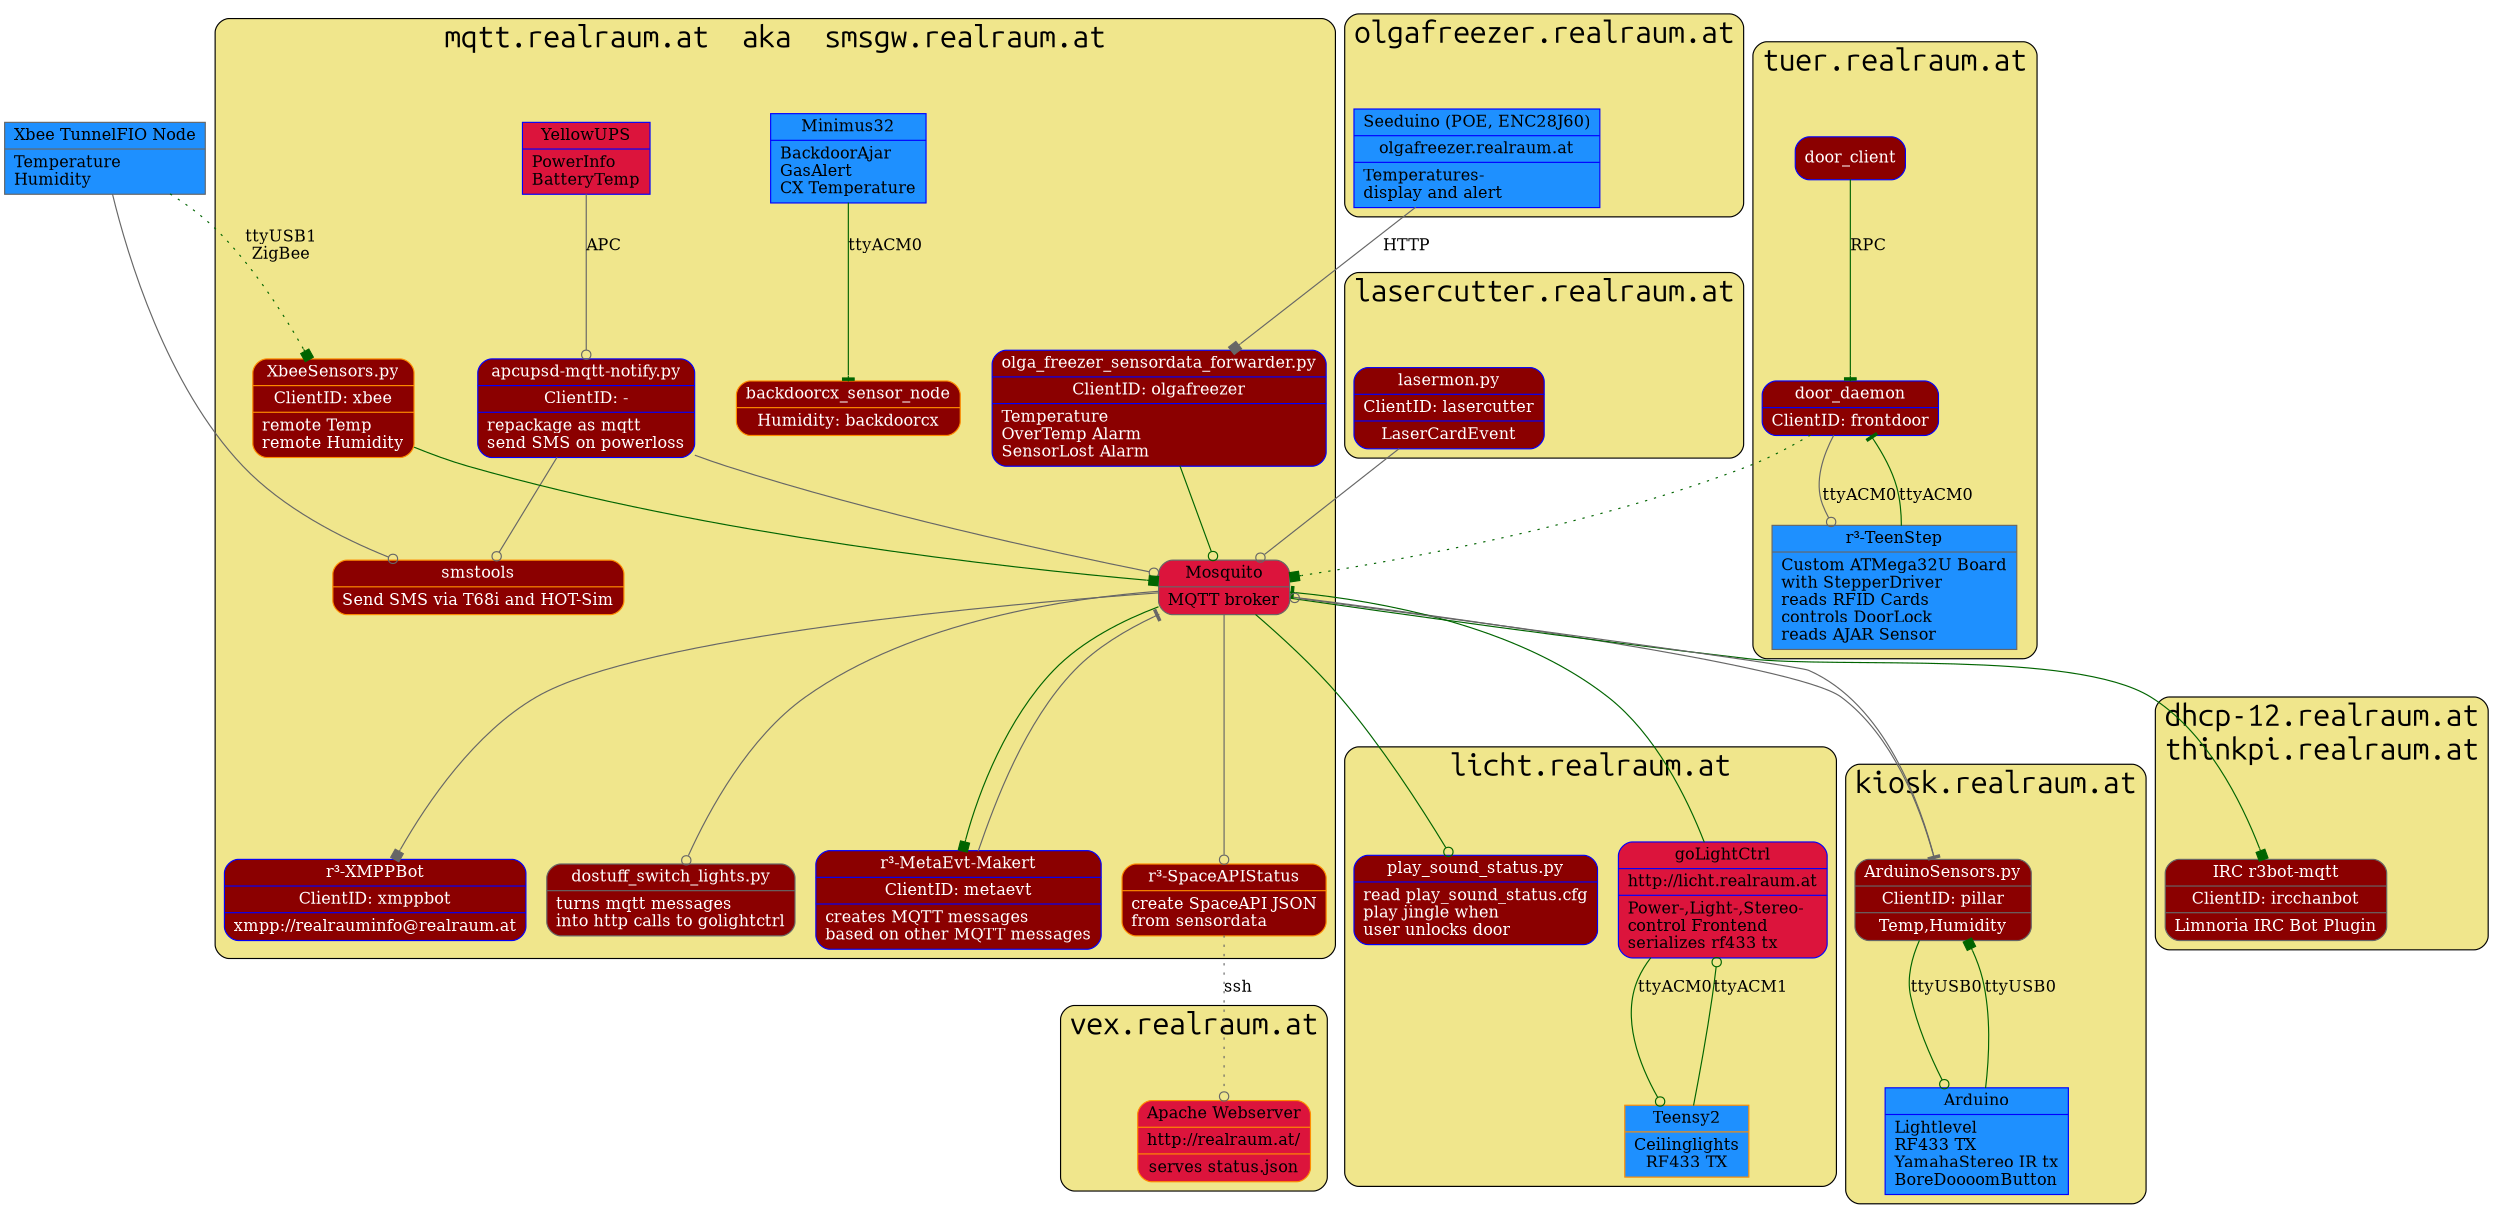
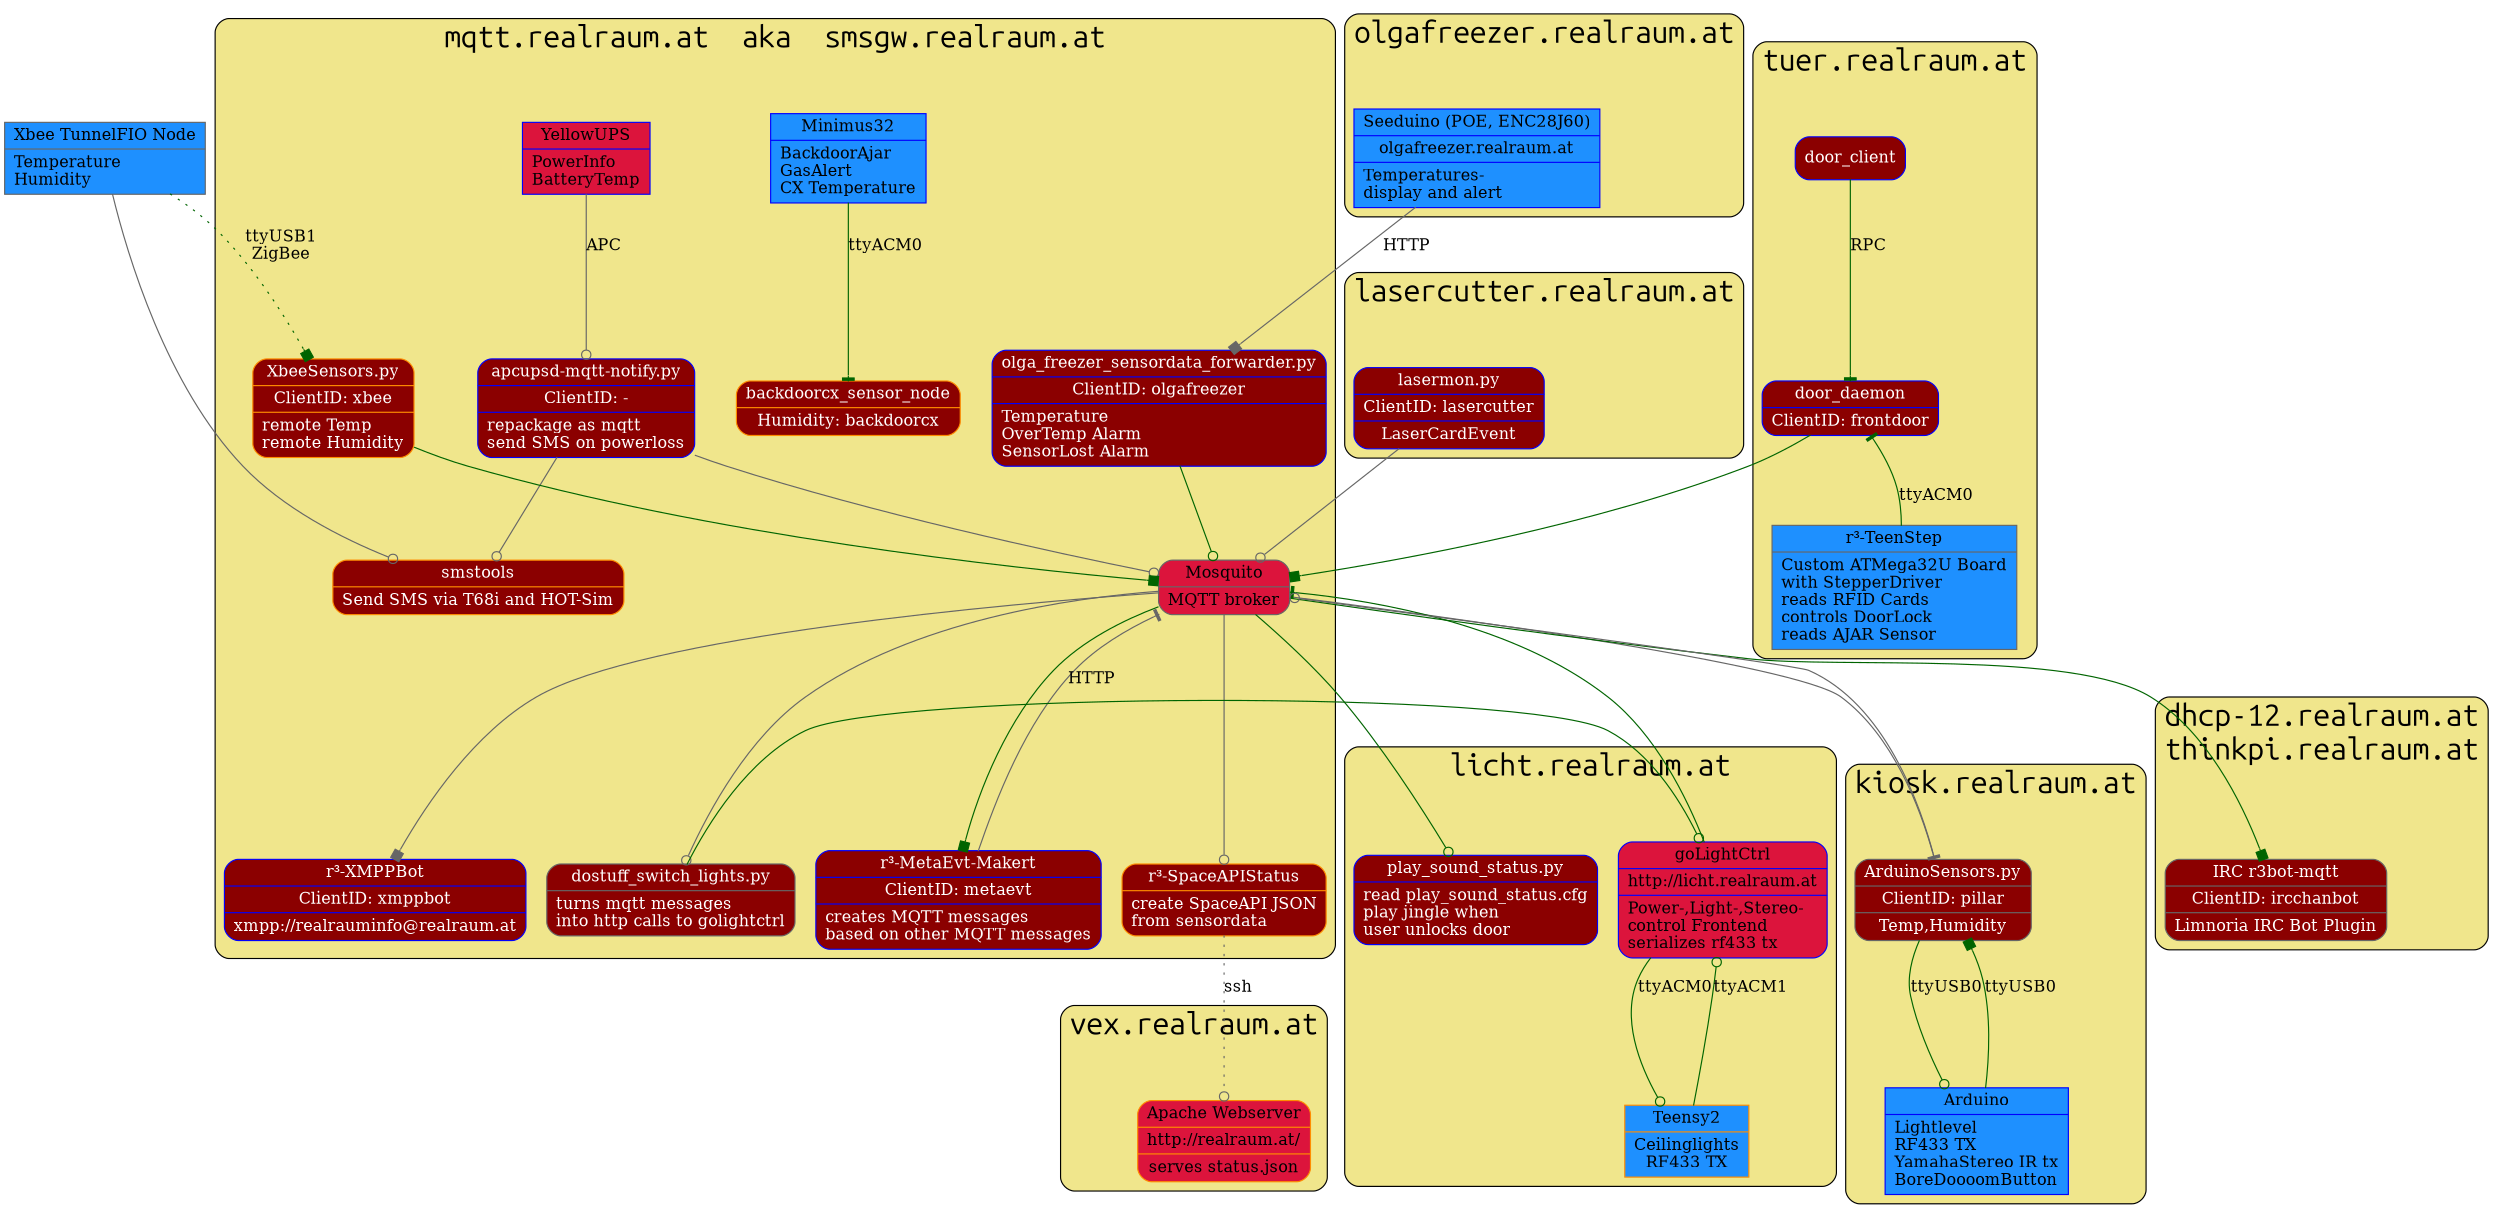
edge "door_daemon" -> "r³-TeenStep": removed, label "ttyACM0"
edge "door_daemon" -> "Mosquito": style dotted -> solid
edge "dostuff_switch_lights.py" -> "goLightCtrl": added, label "HTTP"
